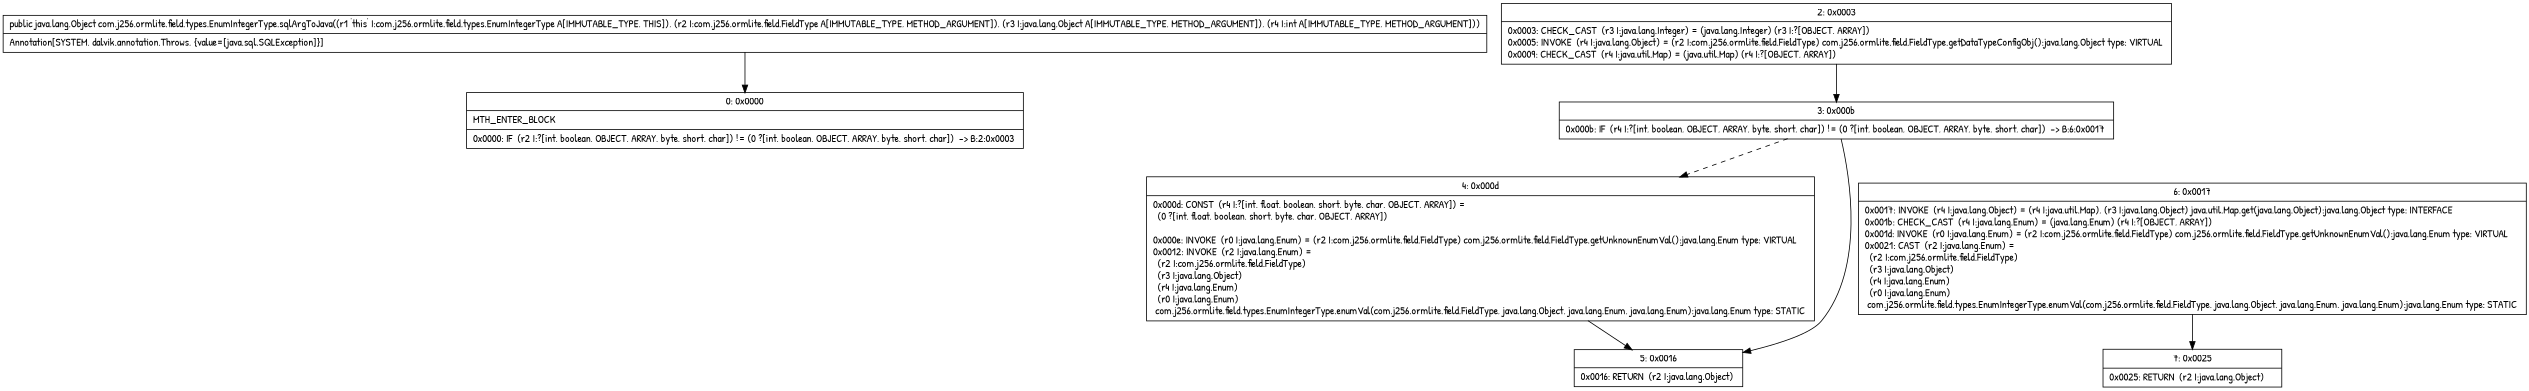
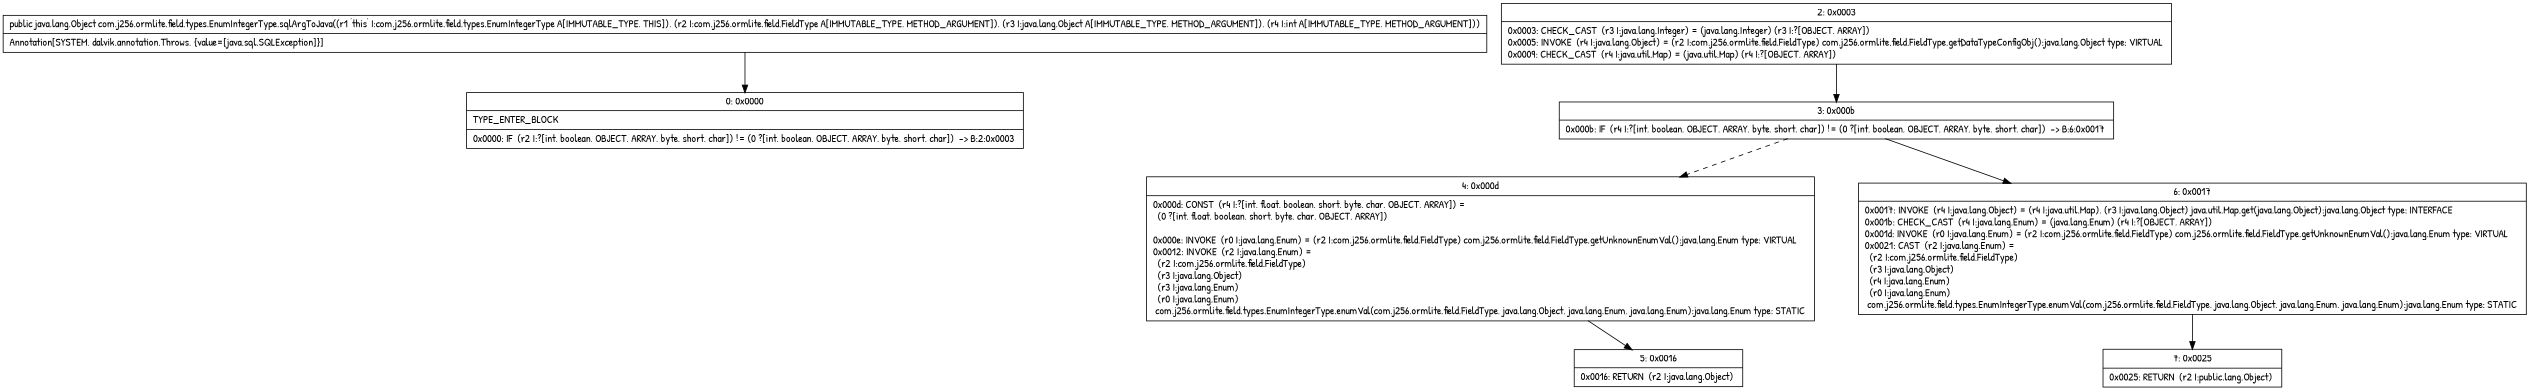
node "0: 0x0000": text "MTH_ENTER_BLOCK" -> "TYPE_ENTER_BLOCK"
edge "3: 0x000b" -> "5: 0x0016": now "3: 0x000b" -> "6: 0x0017"
node "4: 0x000d": text "(r4 I:java.lang.Enum)" -> "(r3 I:java.lang.Enum)"
node "7: 0x0025": text "0x0025: RETURN  (r2 I:java.lang.Object)" -> "0x0025: RETURN  (r2 I:public.lang.Object)"
